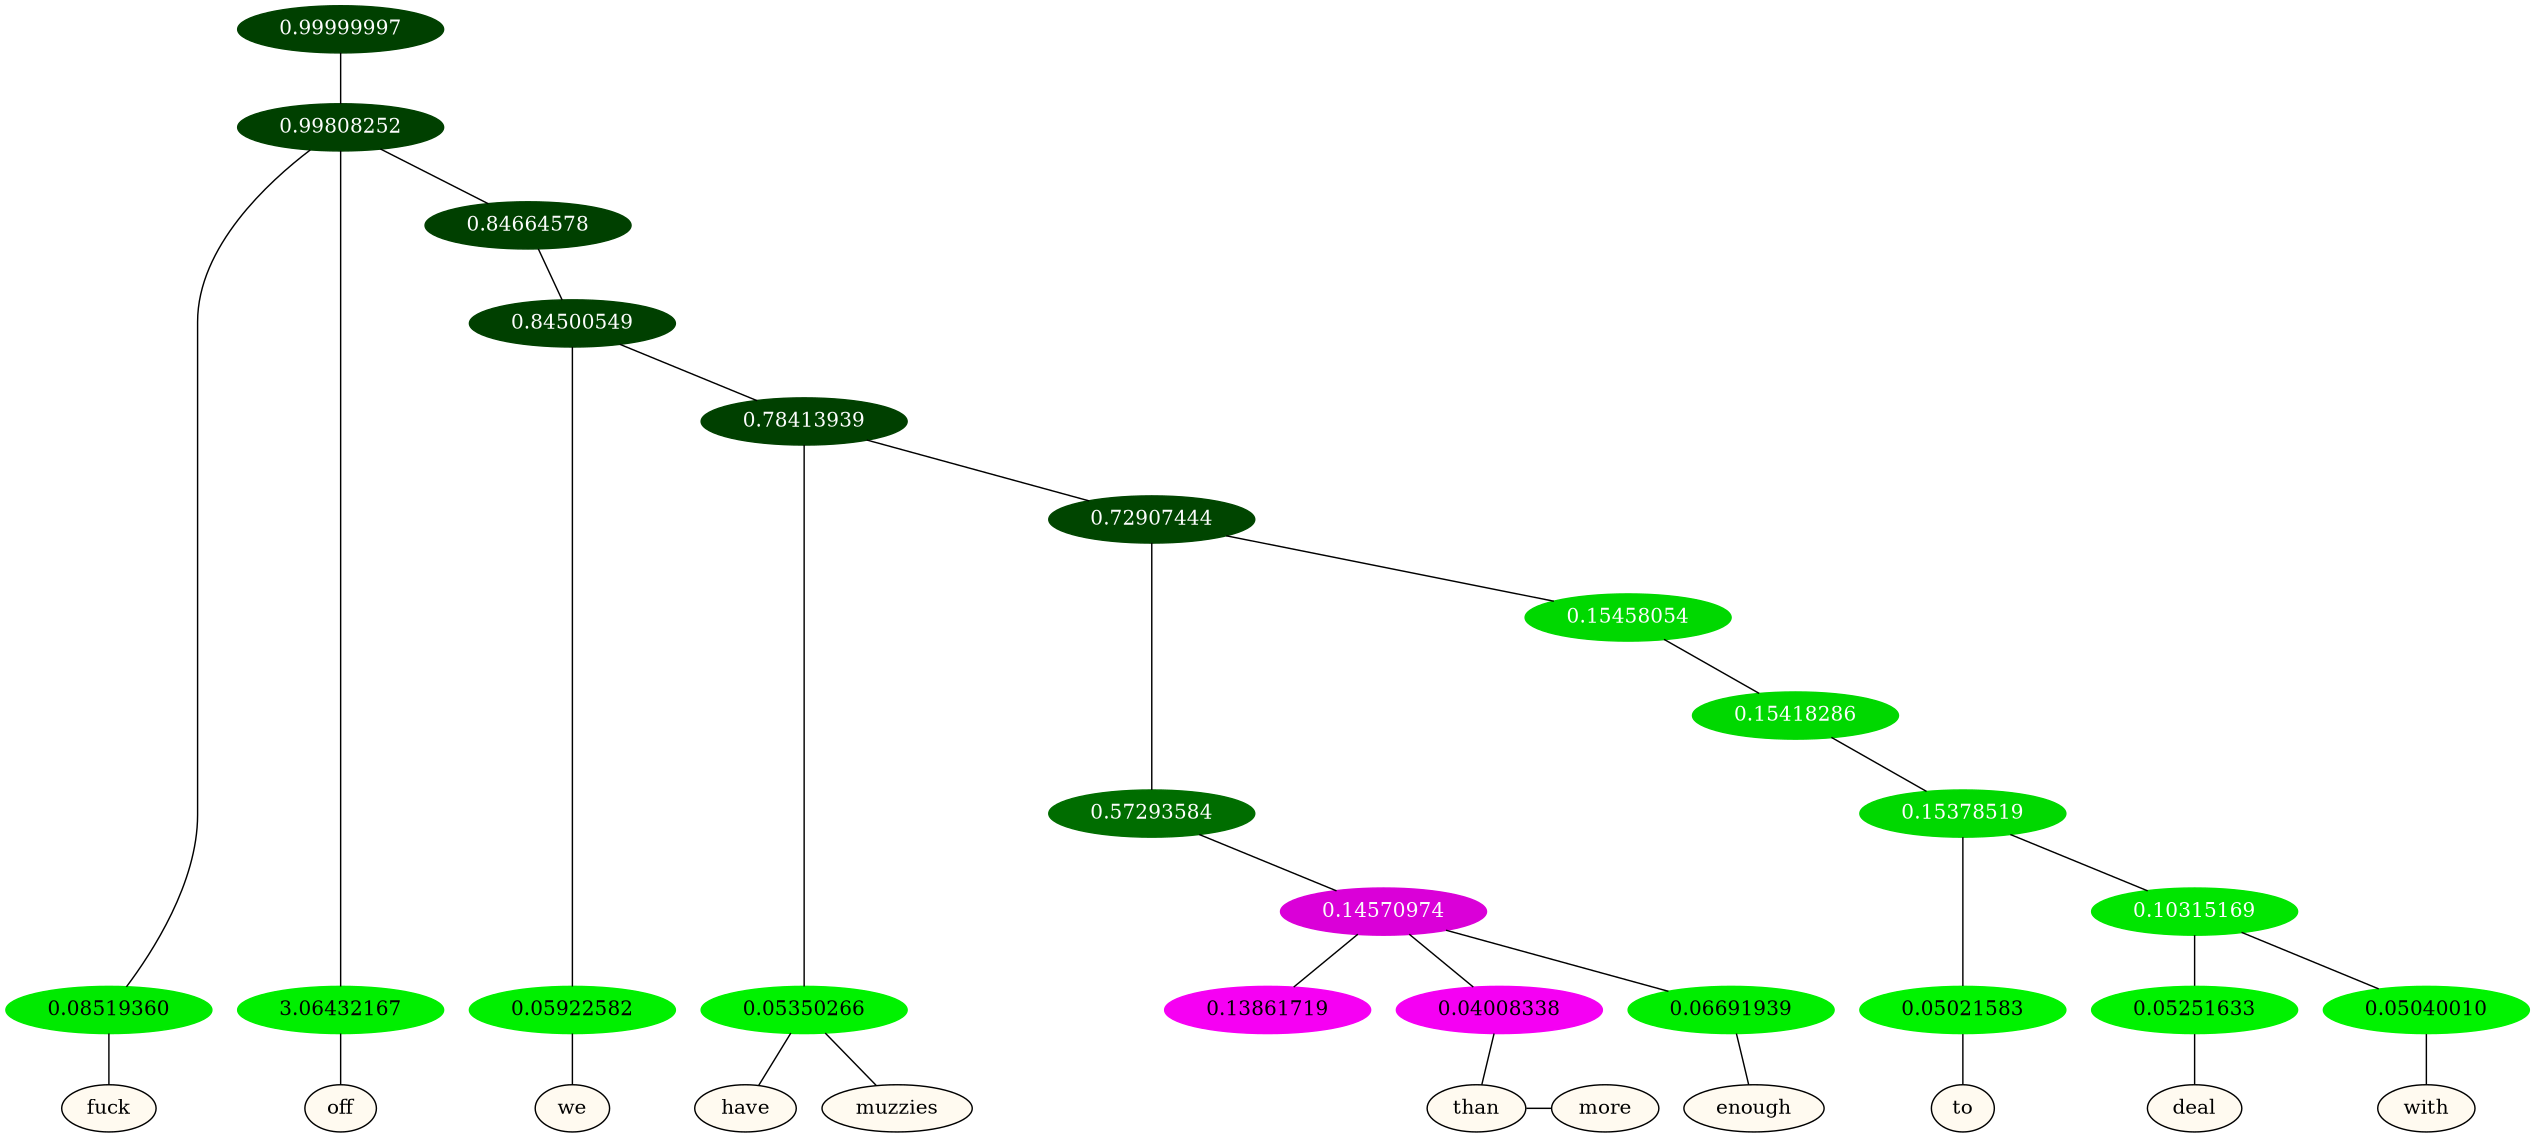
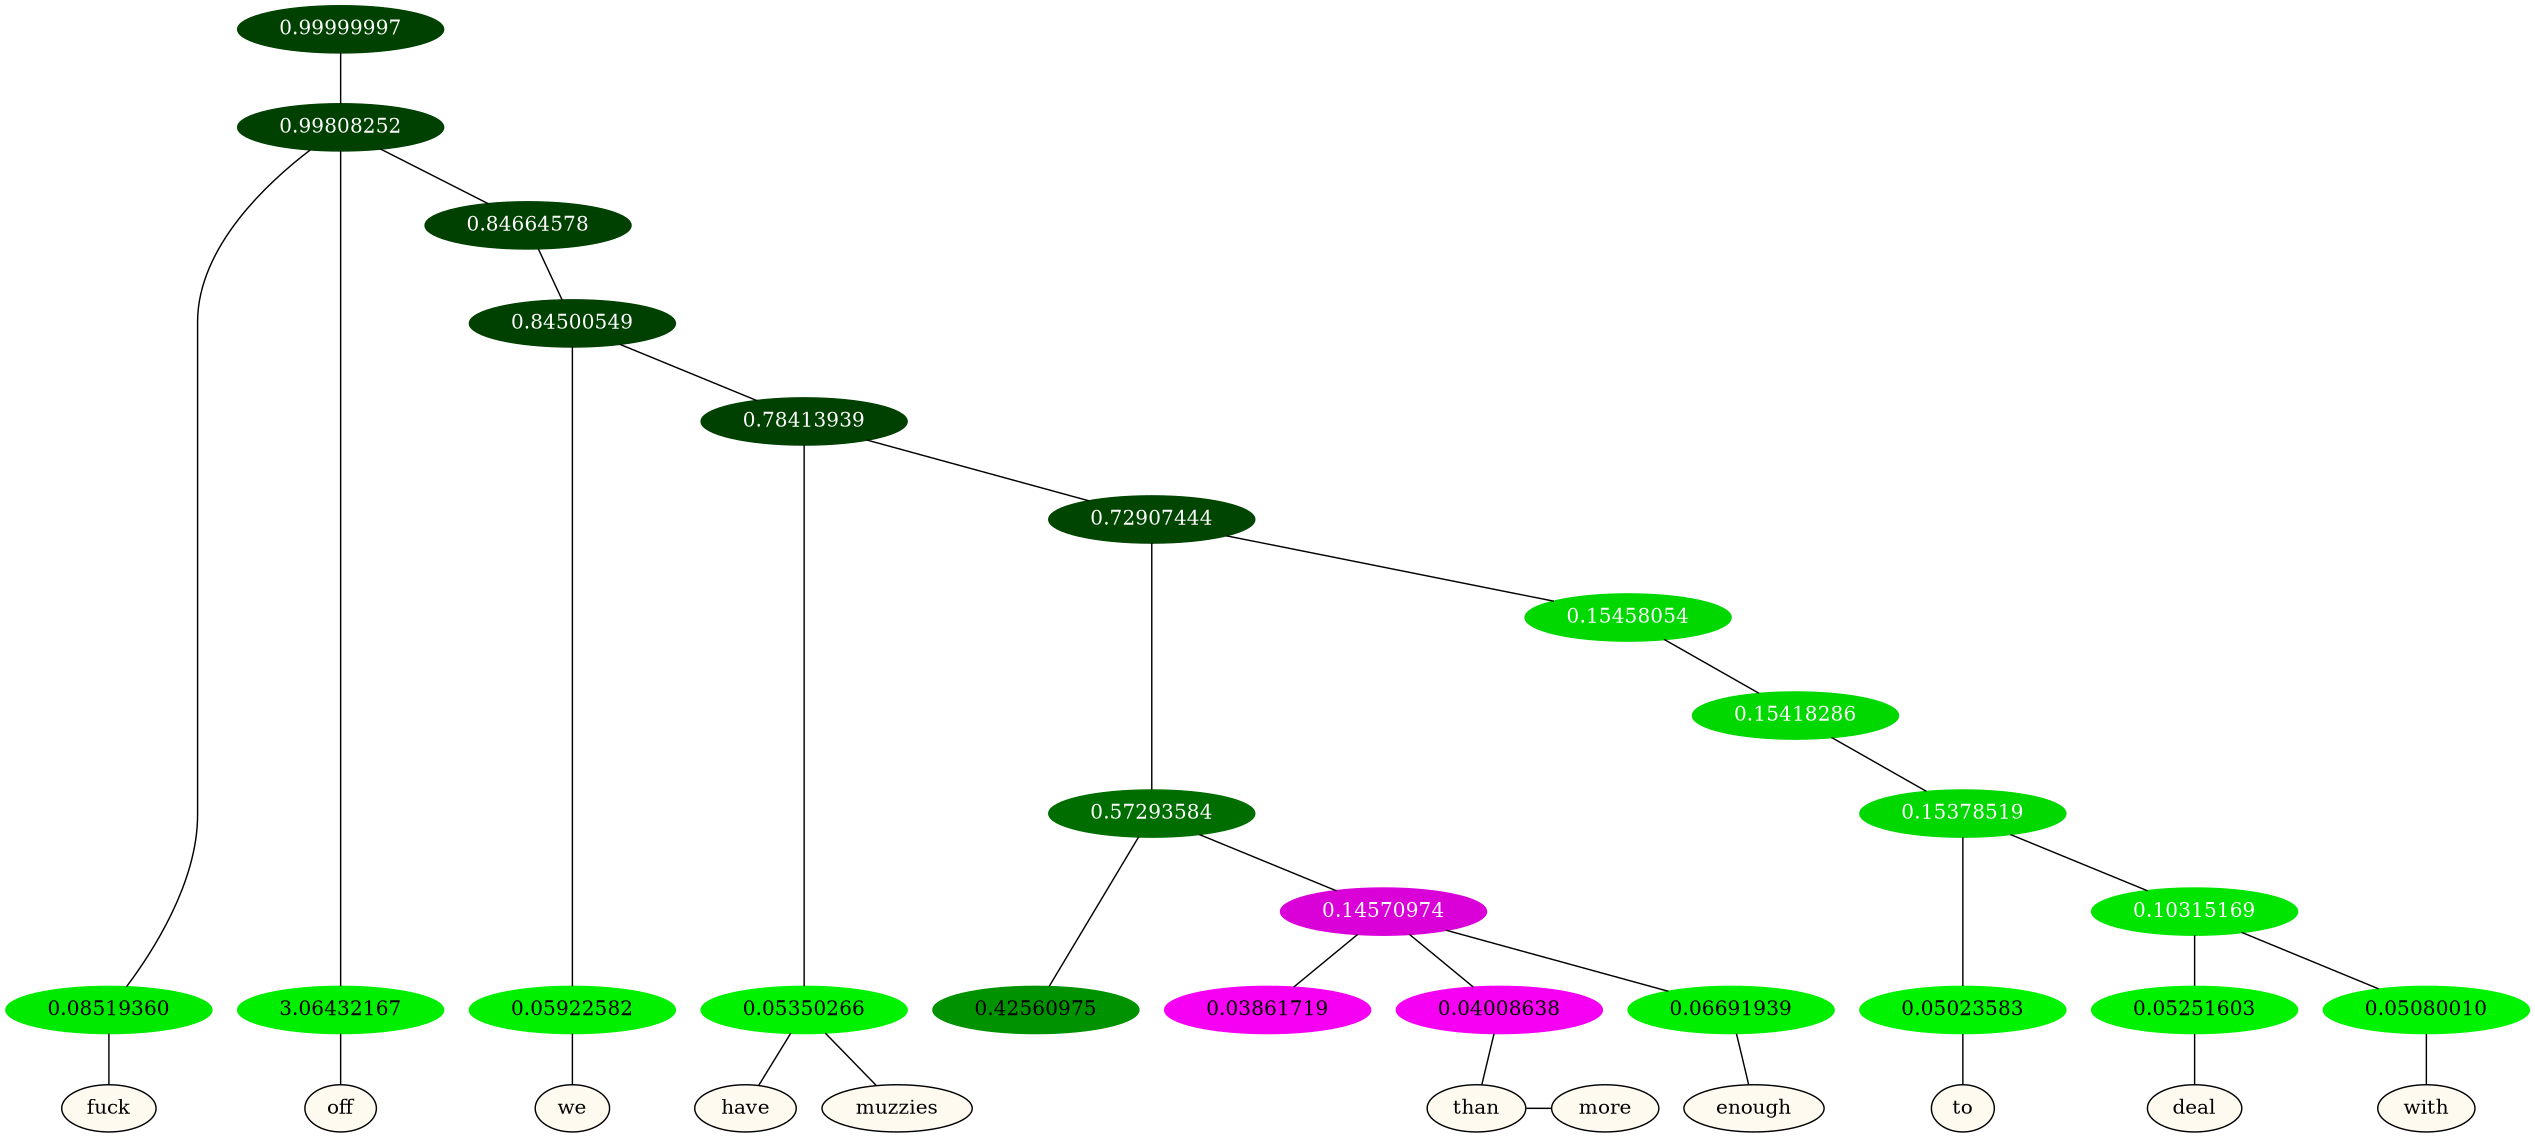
node "0.42560975": added
node "0.13861719": label "0.13861719" -> "0.03861719"
node "0.04008338": label "0.04008338" -> "0.04008638"
node "0.05021583": label "0.05021583" -> "0.05023583"
node "0.05251633": label "0.05251633" -> "0.05251603"
node "0.05040010": label "0.05040010" -> "0.05080010"
